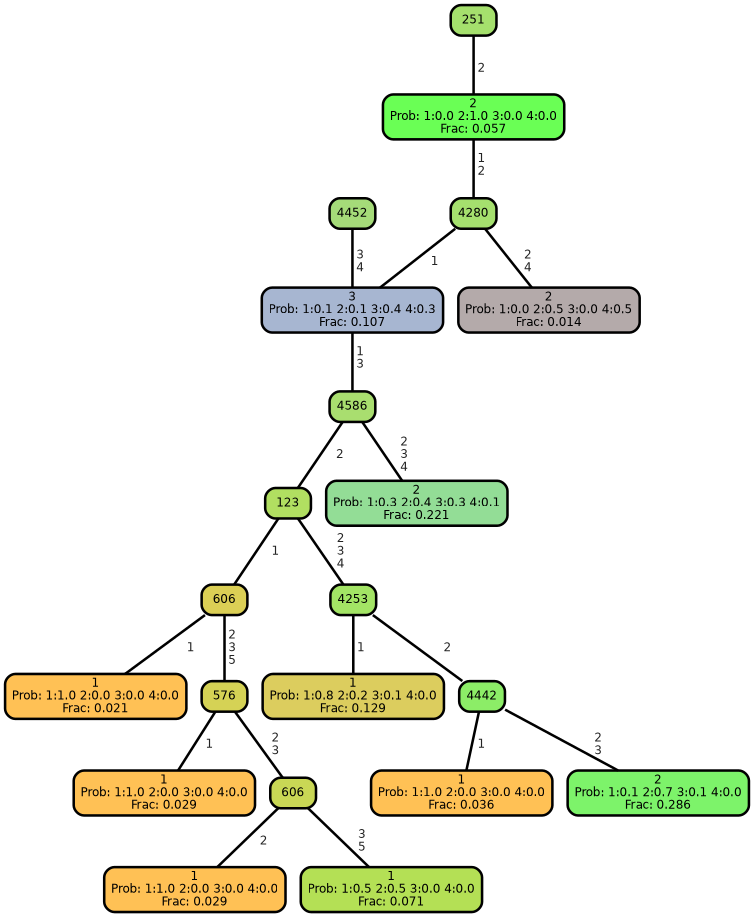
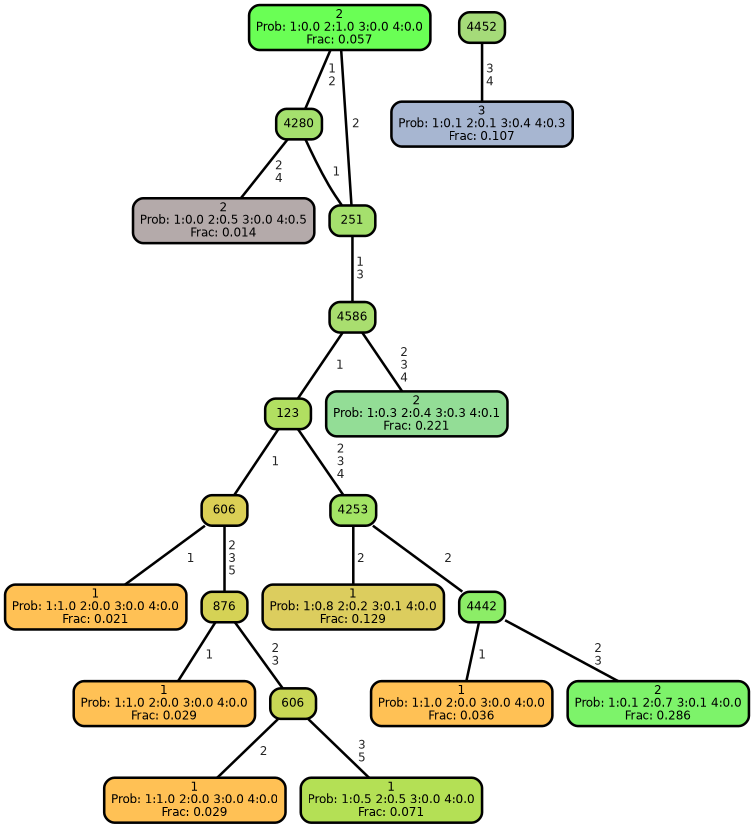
edge "4280" -- "3 Prob: 1:0.1 2:0.1 3:0.4 4:0.3 Frac: 0.107": now "4280" -- "251"
edge "3 Prob: 1:0.1 2:0.1 3:0.4 4:0.3 Frac: 0.107" -- "4586": now "251" -- "4586"
edge "4586" -- "123": label " 2" -> " 1"
edge "4253" -- "1 Prob: 1:0.8 2:0.2 3:0.1 4:0.0 Frac: 0.129": label " 1" -> " 2"
node "576": label "576" -> "876"
